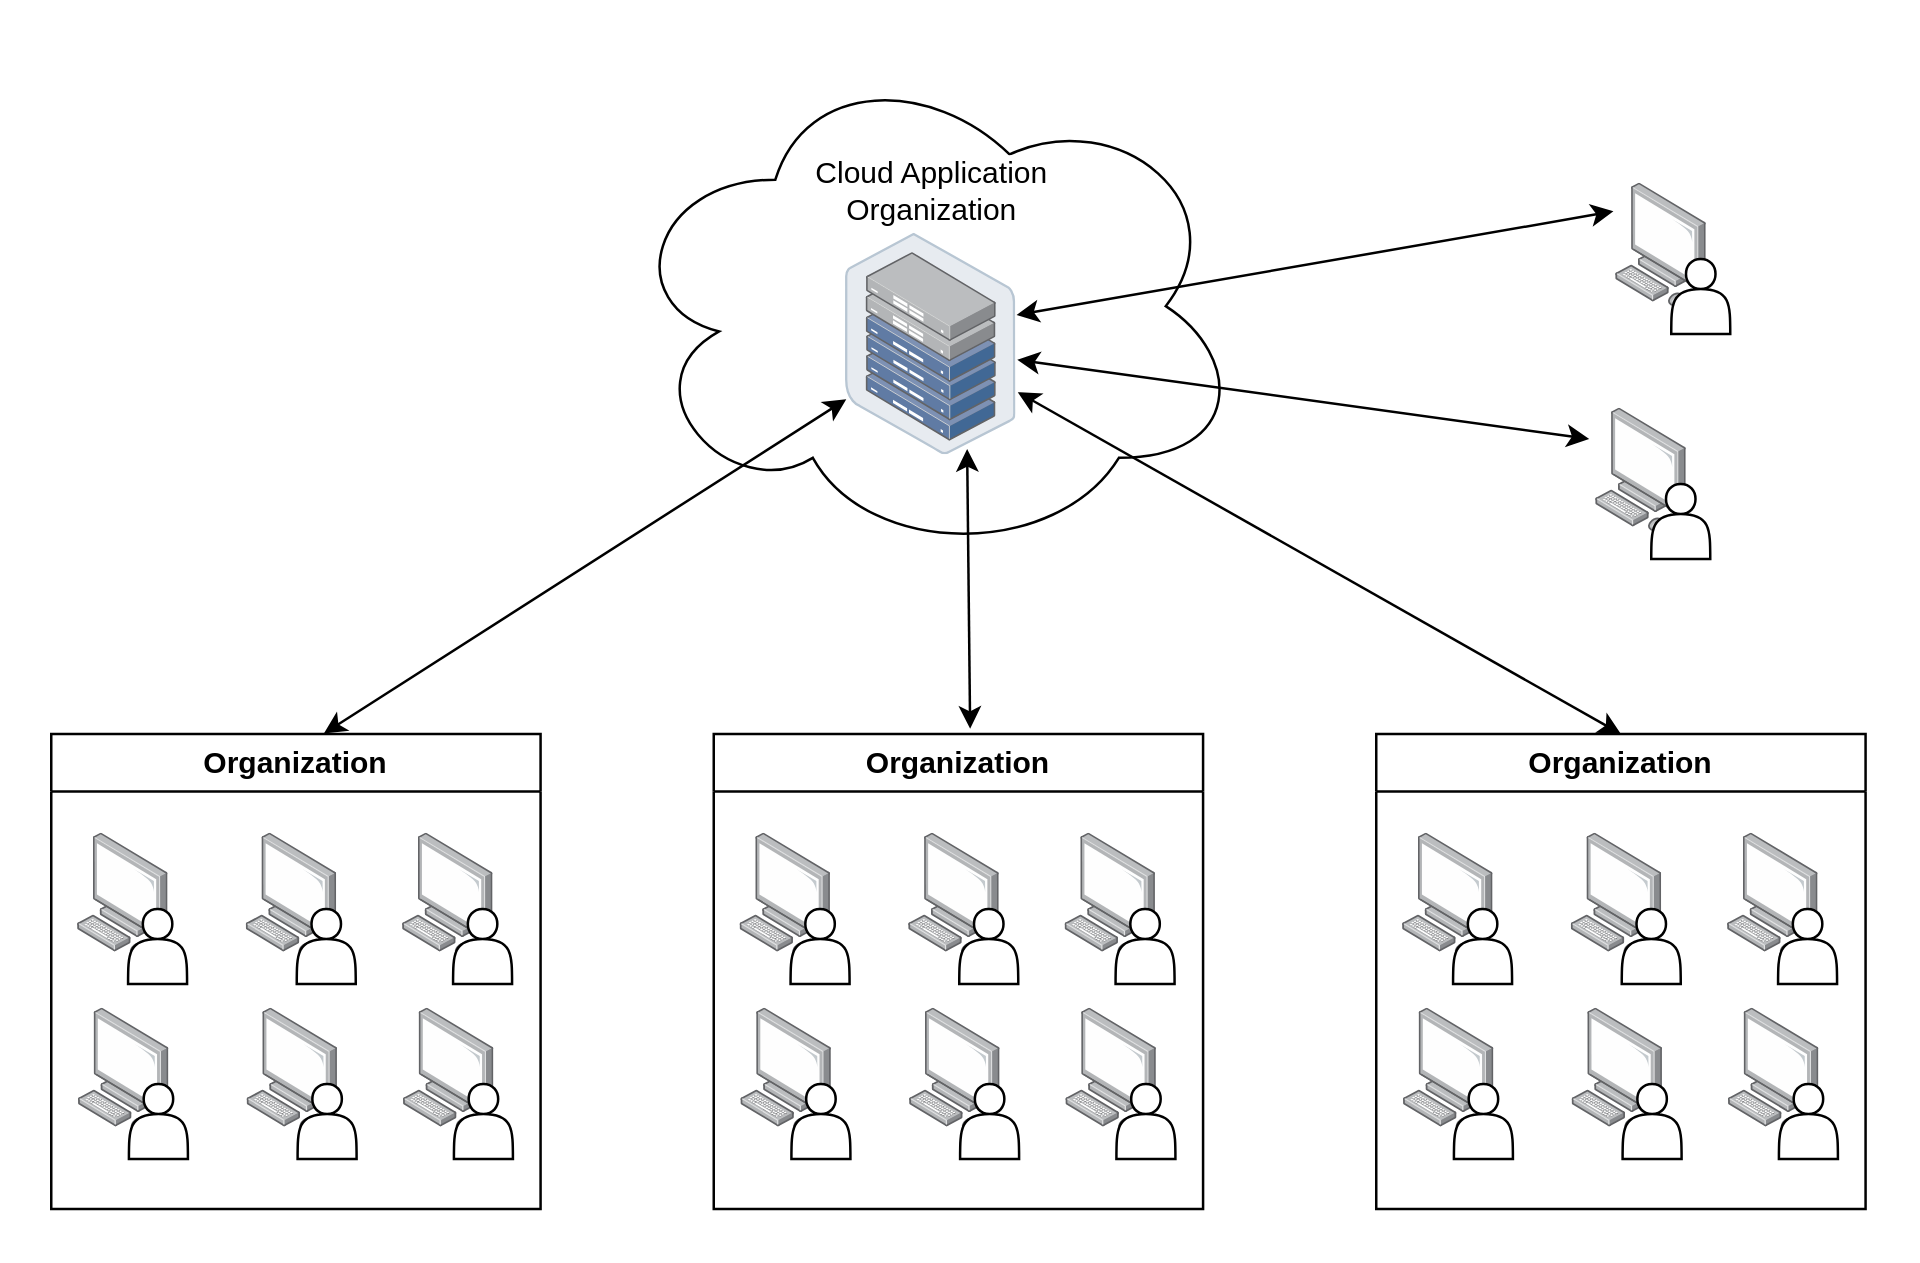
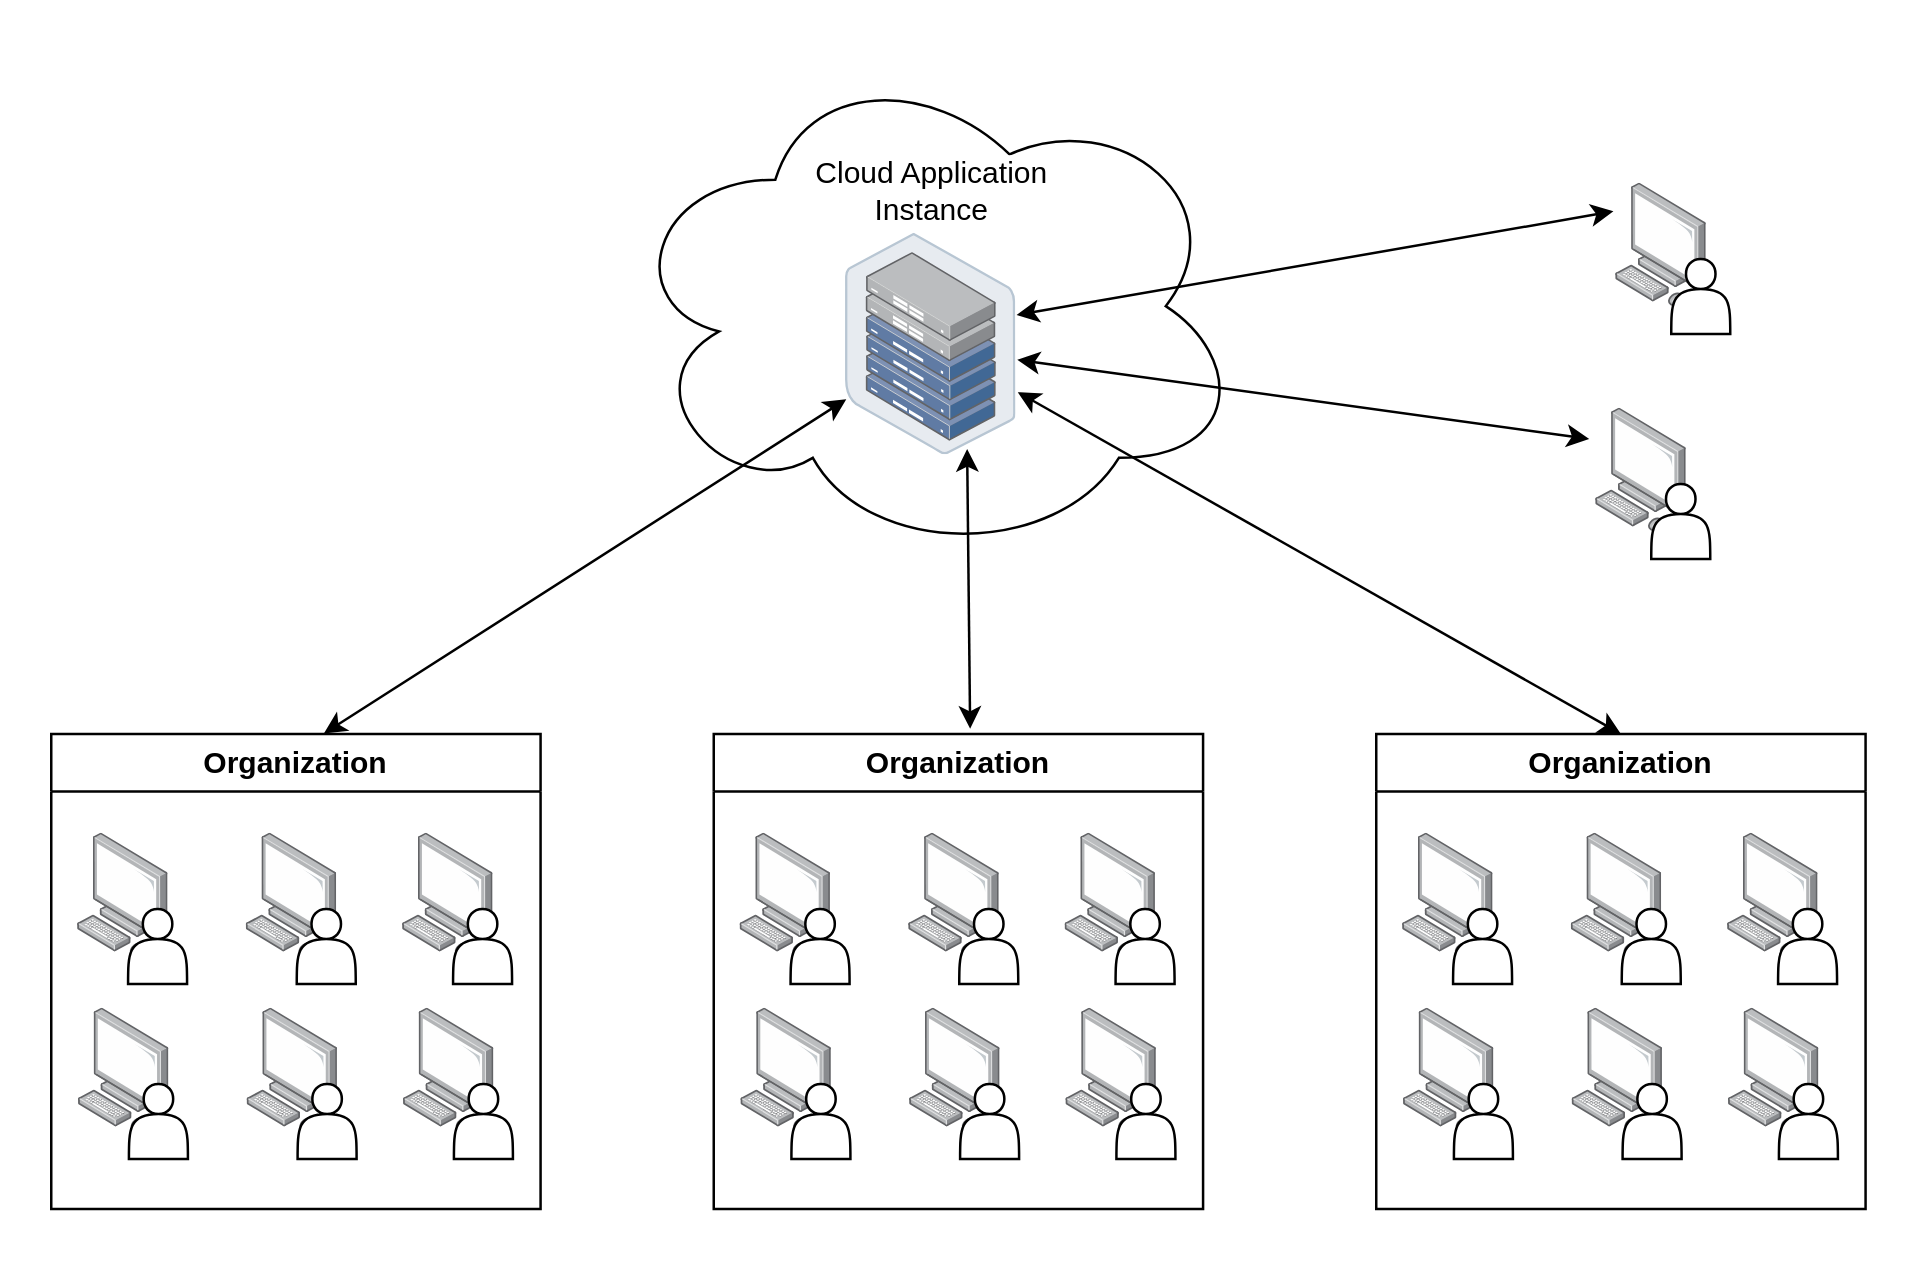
node "Cloud Application Organization": label "Cloud Application Organization" -> "Cloud Application Instance"
